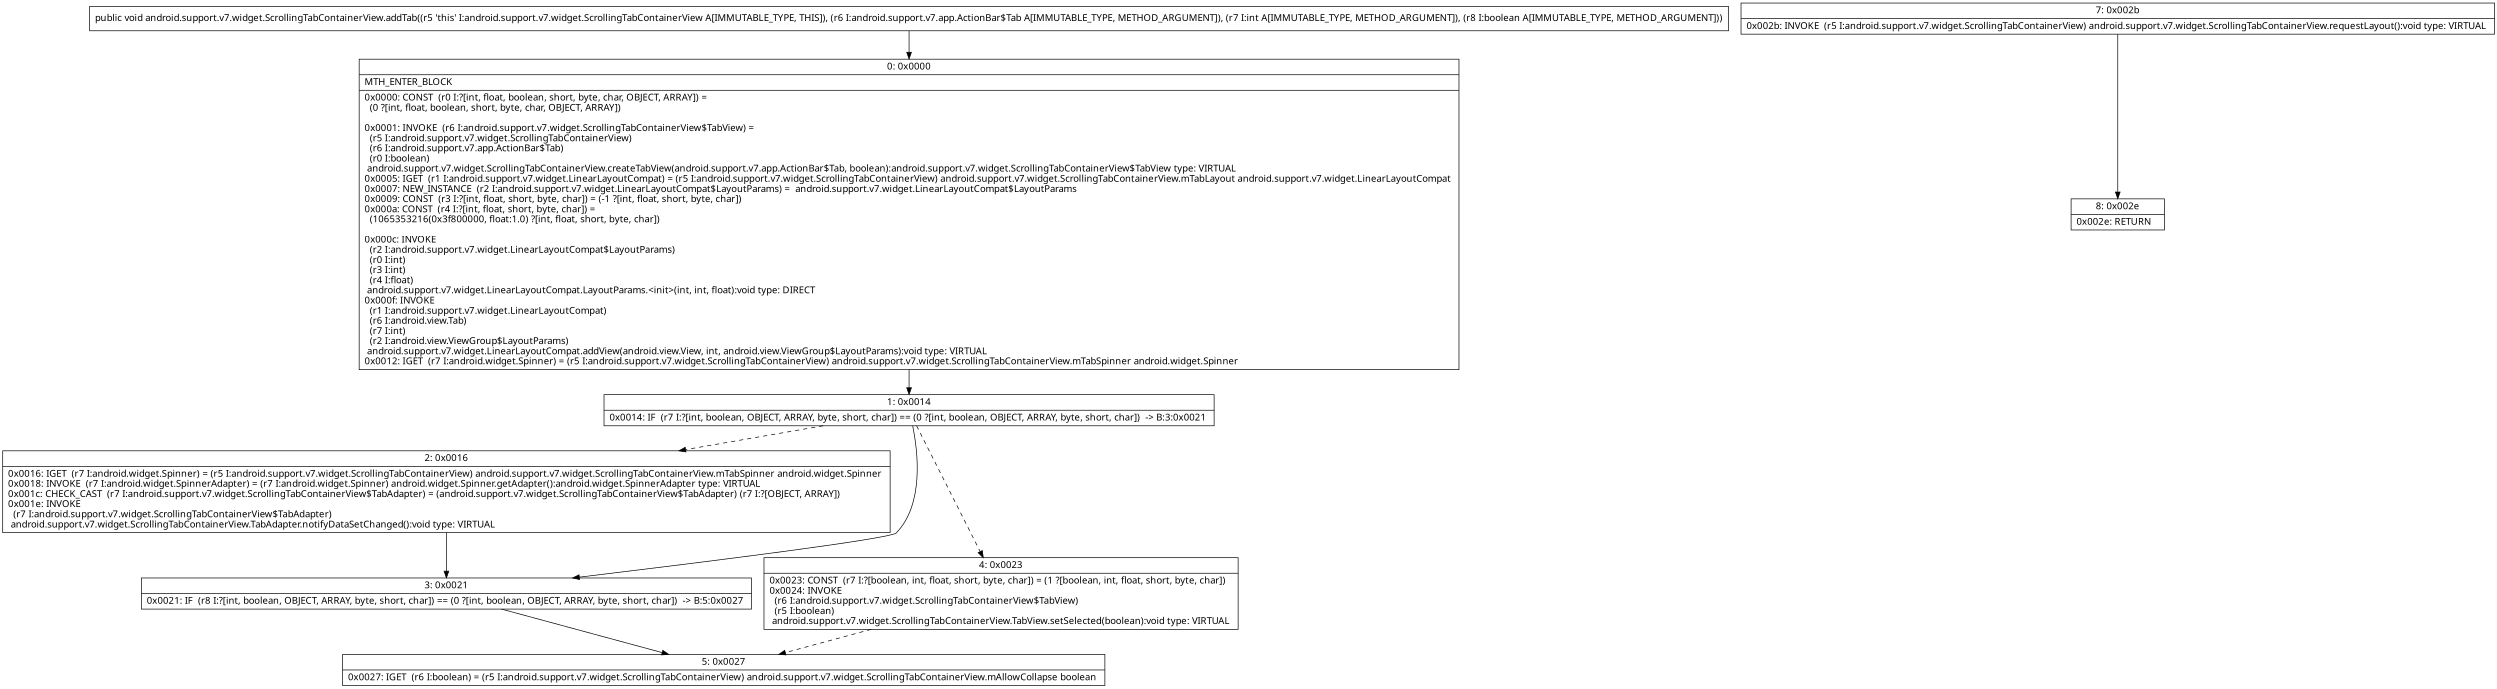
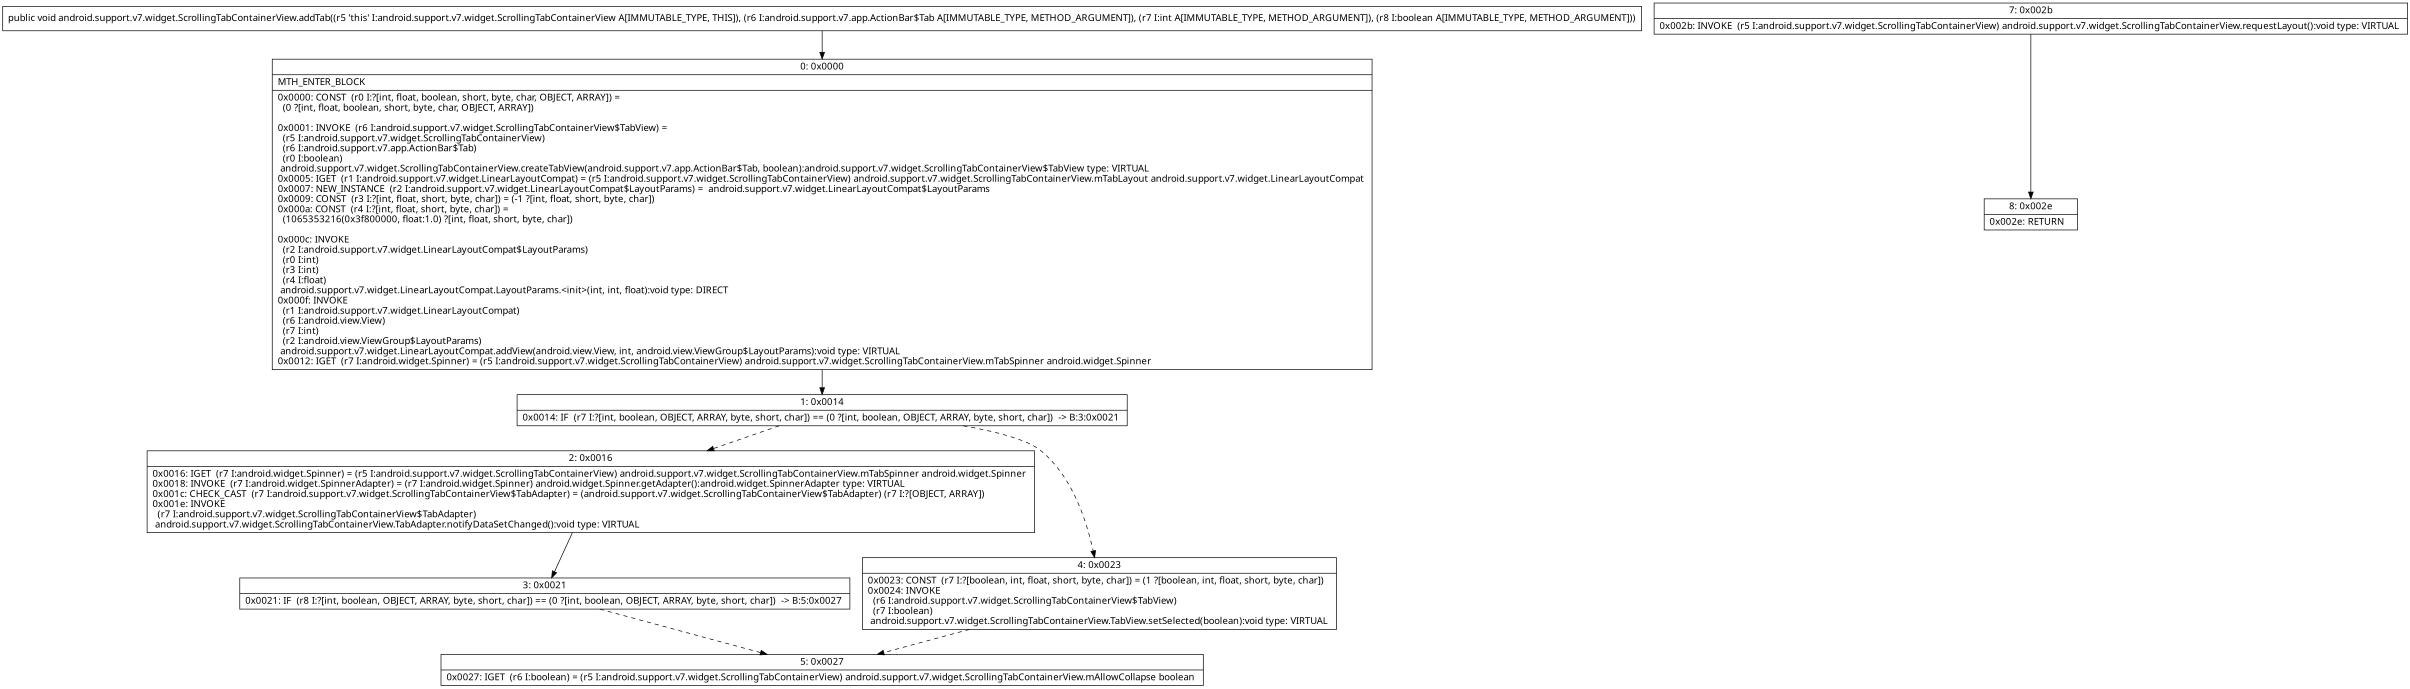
node "0: 0x0000": text "(r6 I:android.view.Tab)" -> "(r6 I:android.view.View)"
edge "1: 0x0014" -> "3: 0x0021": removed
node "4: 0x0023": text "(r5 I:boolean)" -> "(r7 I:boolean)"
edge "3: 0x0021" -> "5: 0x0027": style solid -> dashed
